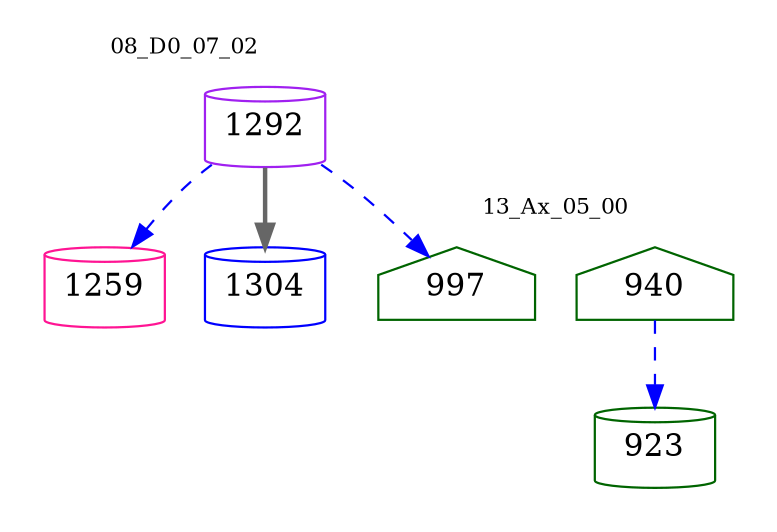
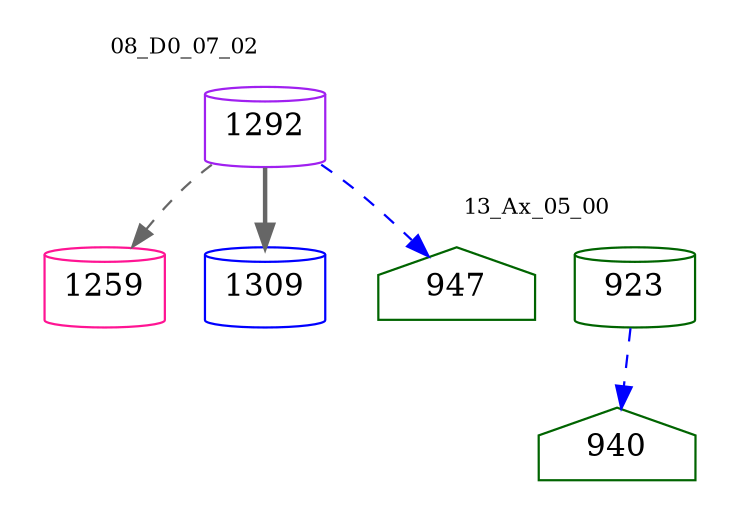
edge "1292" -> "1259": color blue -> gray40
node "1304": label "1304" -> "1309"
node "997": label "997" -> "947"
edge "940" -> "923": reversed
